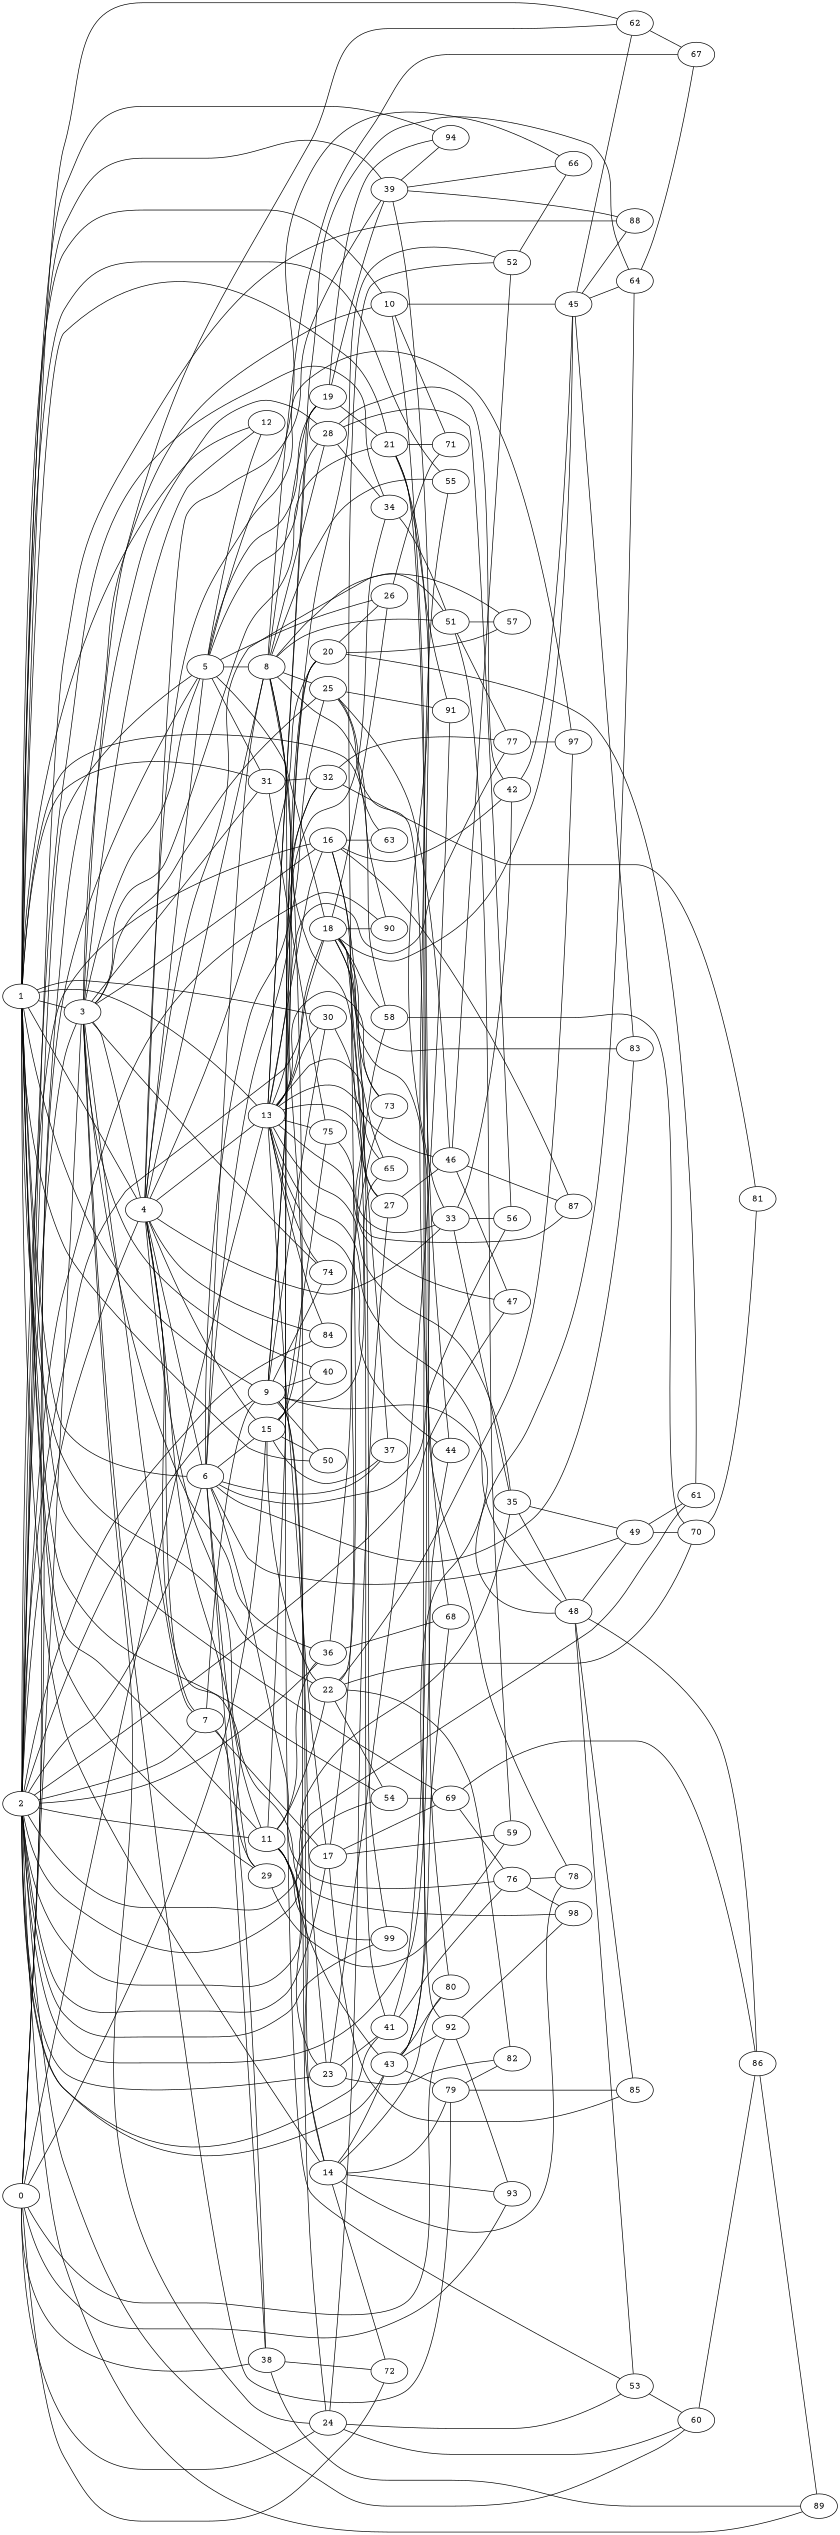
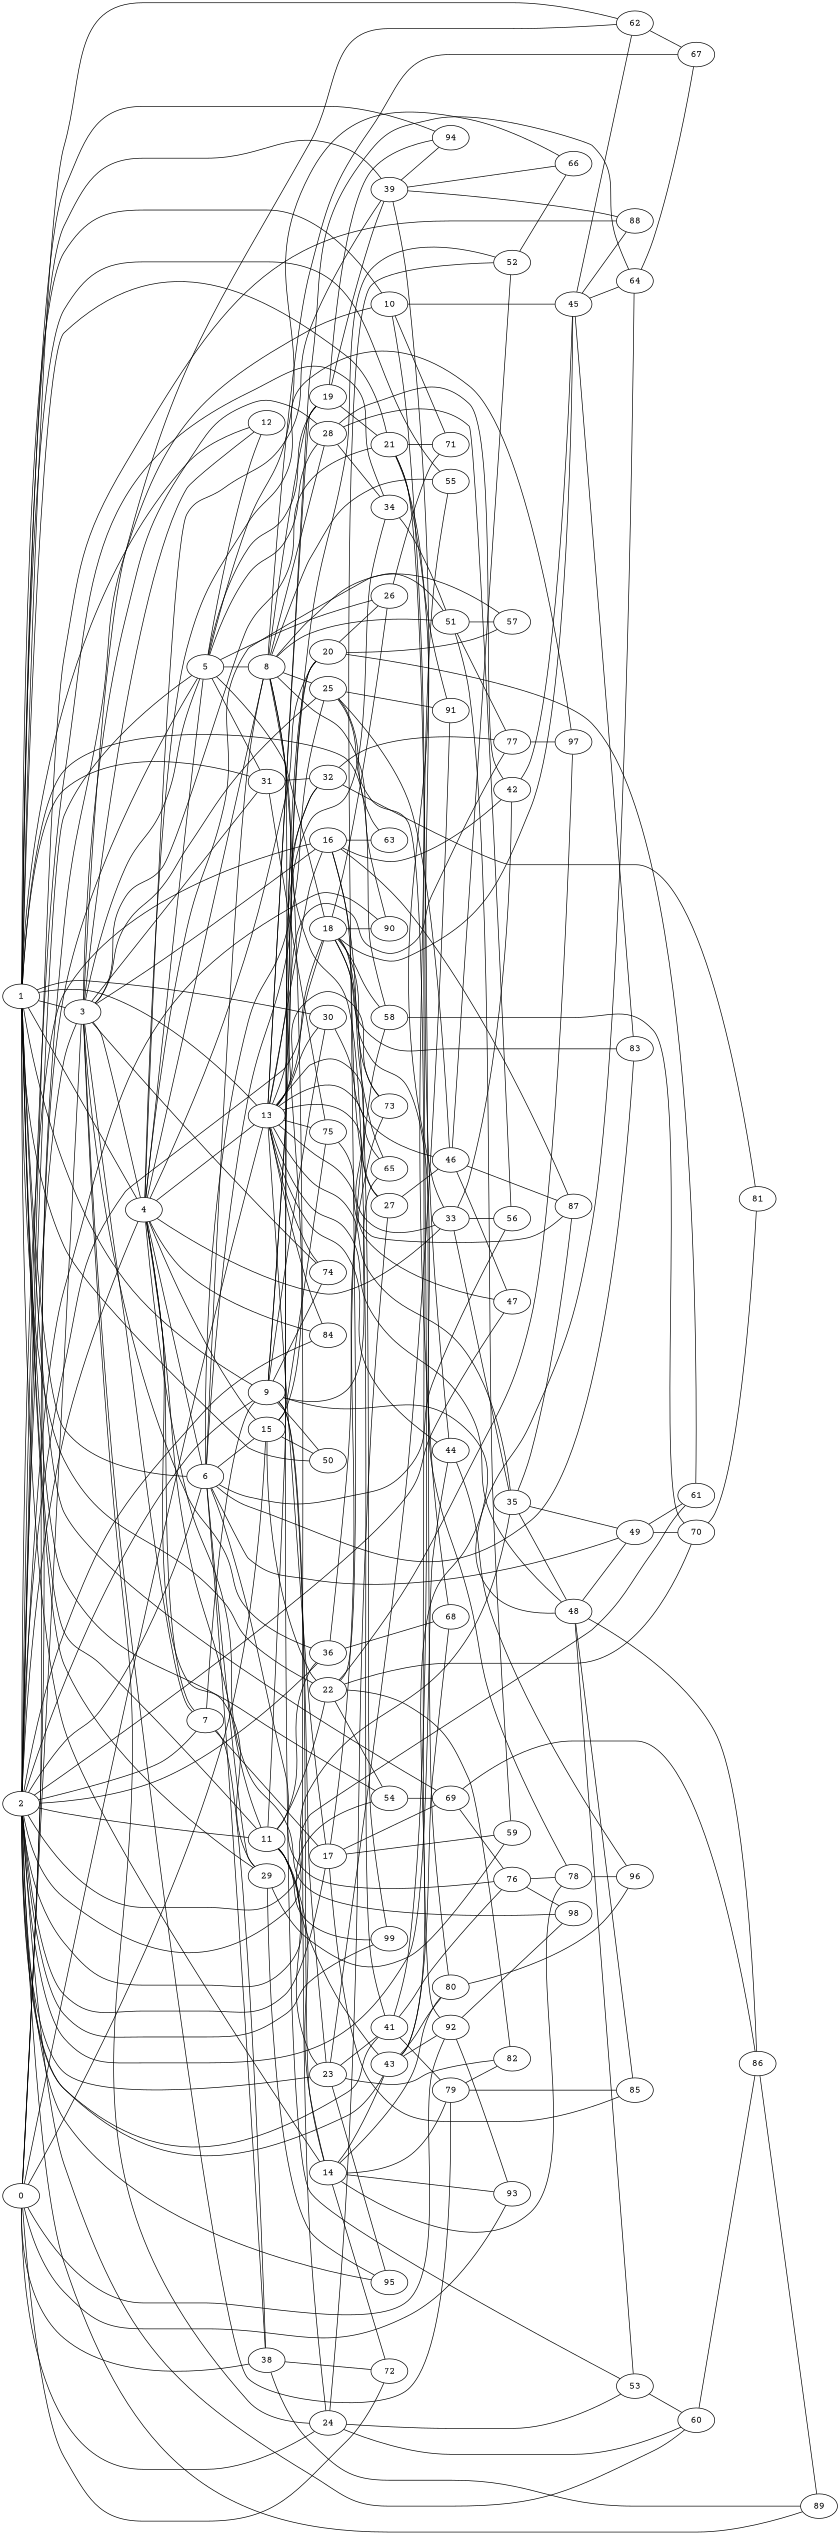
edge "87" -- "35": added
node "40": removed
node "37": removed
node "96": added
edge "43" -- "79": now "41" -- "79"
node "95": added
